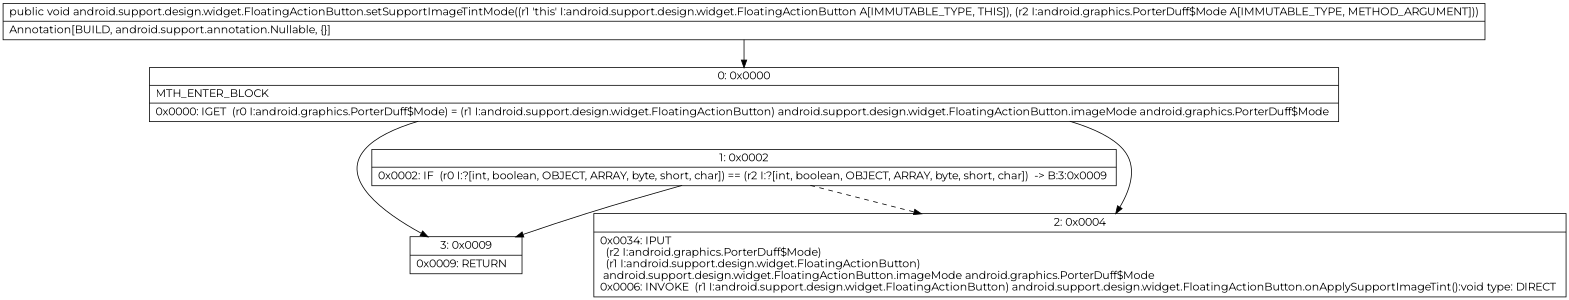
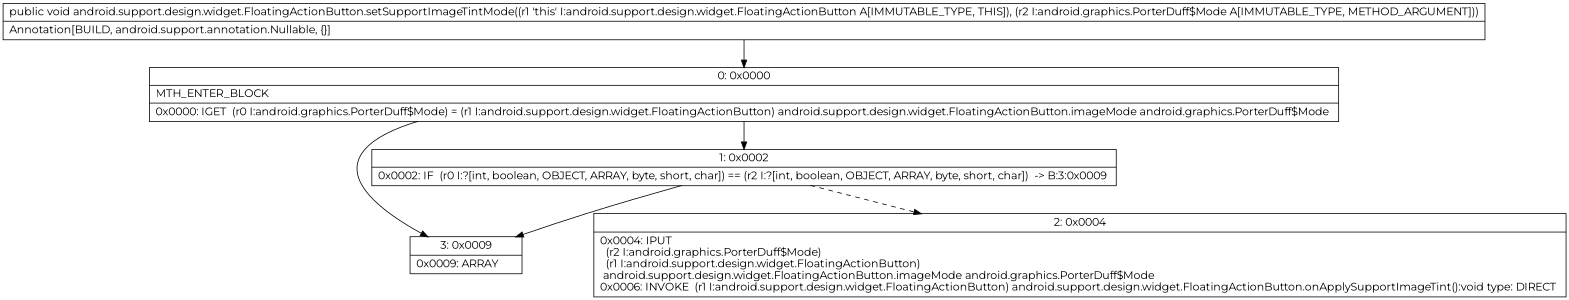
edge "0: 0x0000" -> "2: 0x0004": now "0: 0x0000" -> "1: 0x0002"
node "2: 0x0004": text "0x0034: IPUT" -> "0x0004: IPUT"
node "3: 0x0009": text "0x0009: RETURN" -> "0x0009: ARRAY"
